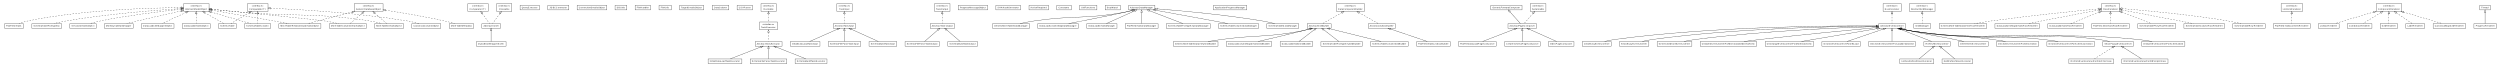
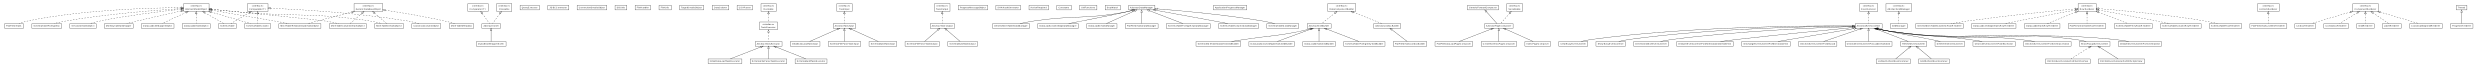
node "SchemaTableColumnGridBuilder": removed
